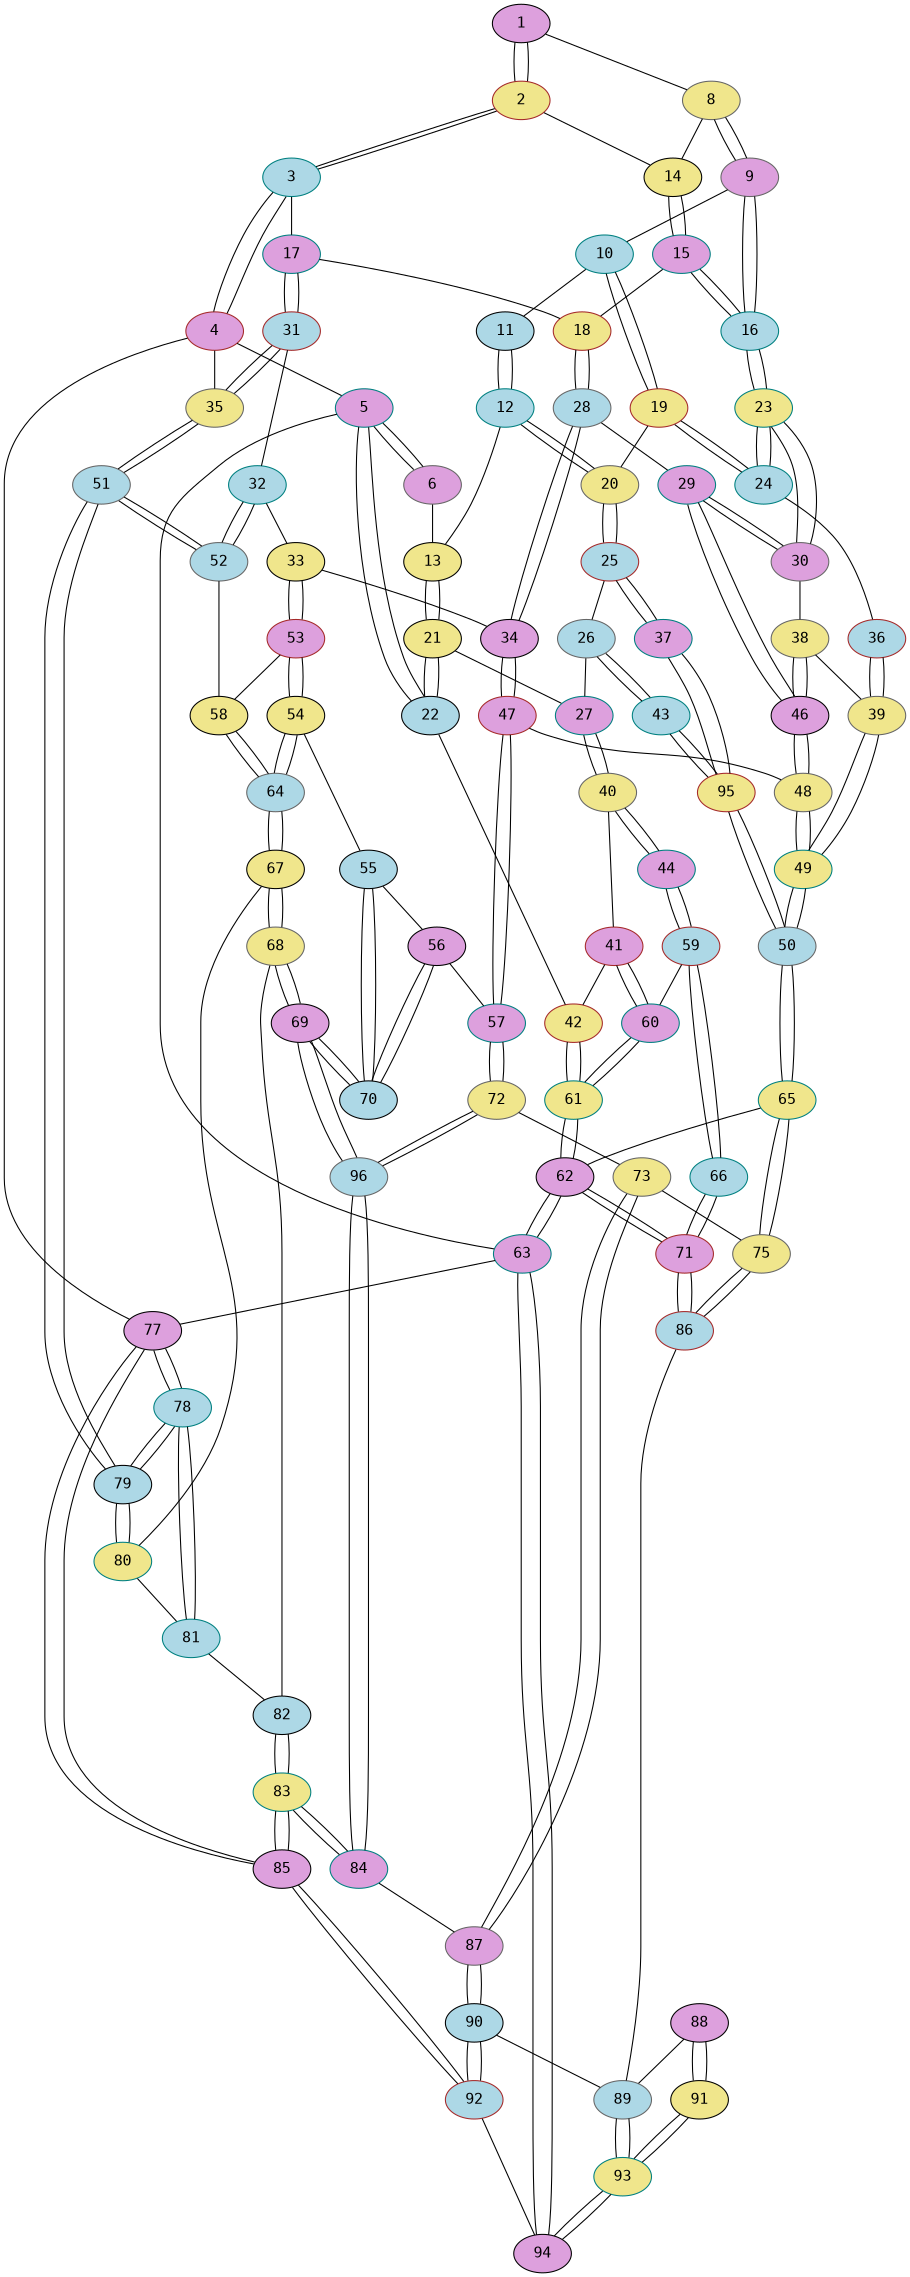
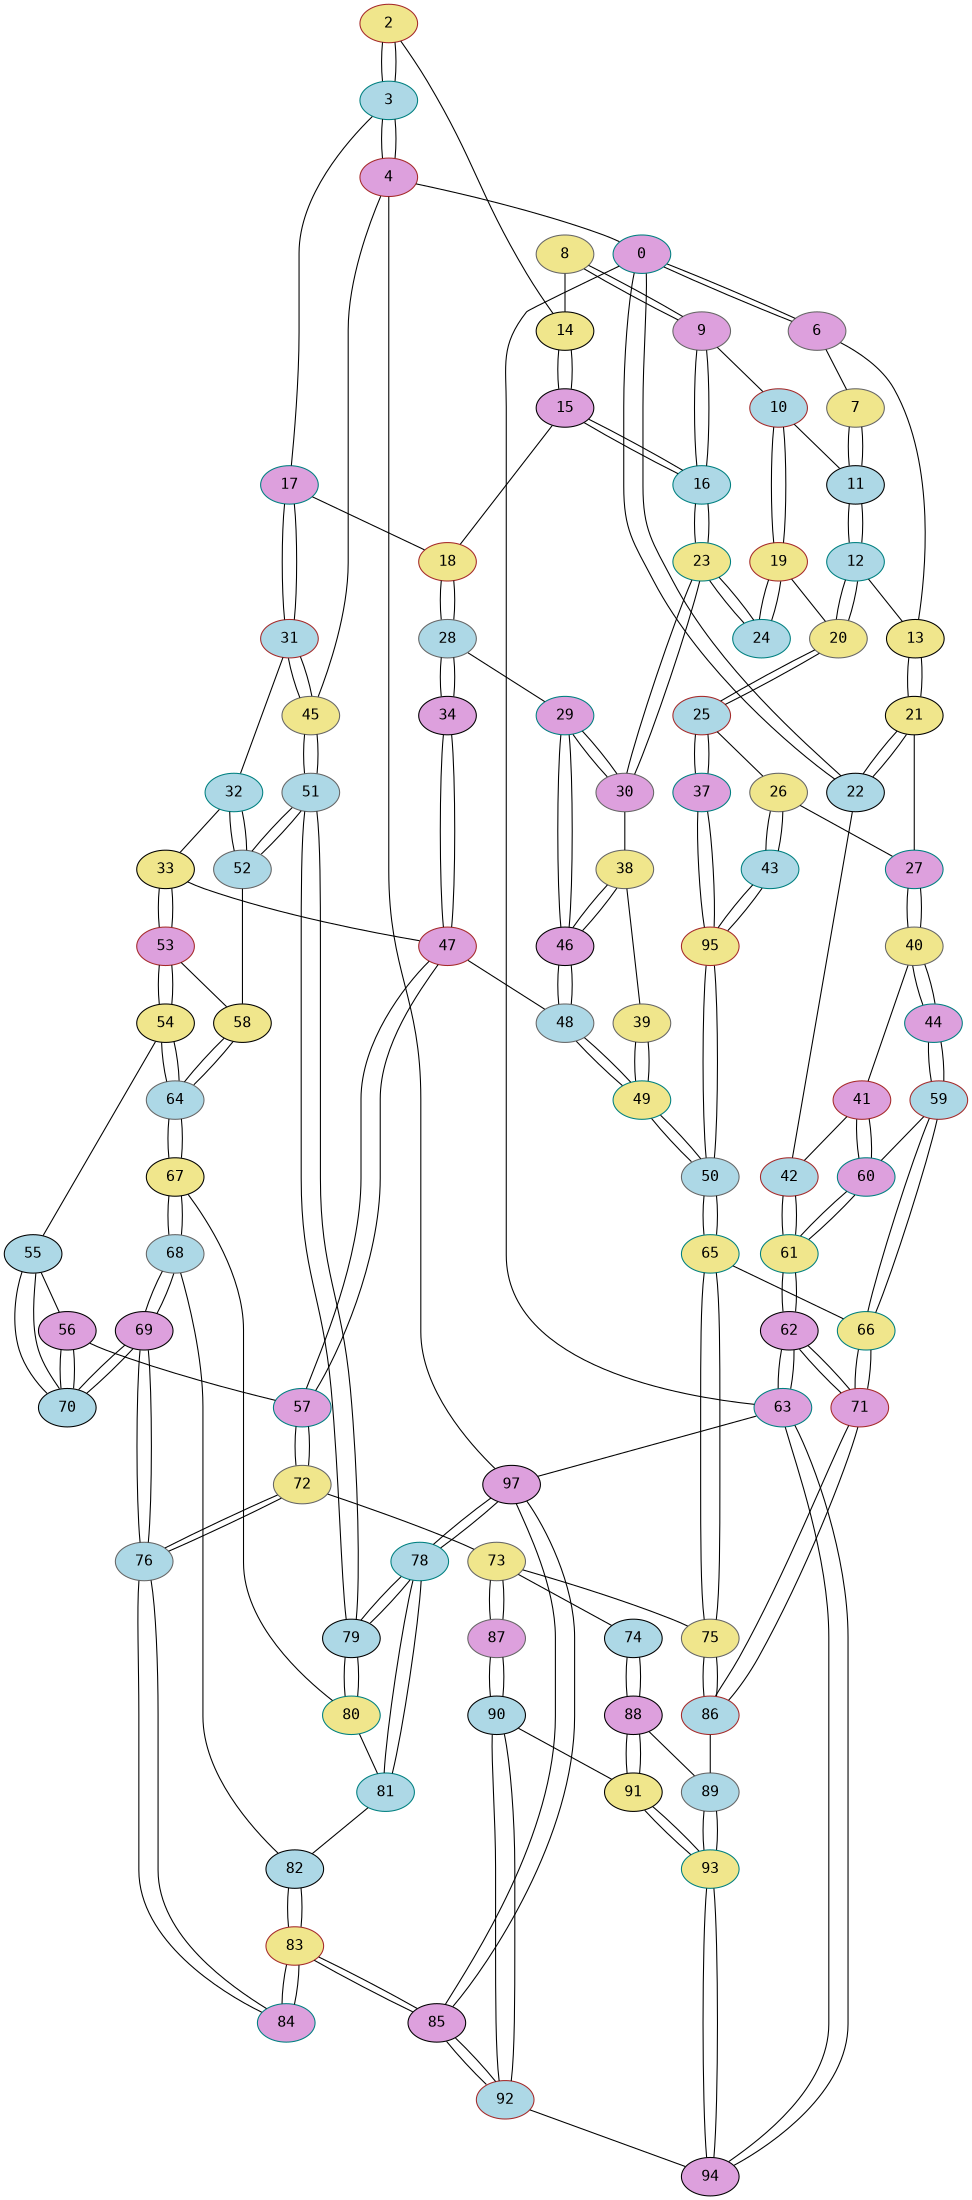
node "1": removed
node "10": color teal -> brown
node "15": color teal -> black
node "35": label "35" -> "45"
node "5": label "5" -> "0"
node "7": added
edge "33" -- "34": now "33" -- "47"
node "26": fillcolor lightblue -> khaki
node "36": removed
node "48": fillcolor khaki -> lightblue
node "68": fillcolor khaki -> lightblue
node "42": fillcolor khaki -> lightblue
edge "65" -- "62": now "65" -- "66"
node "96": label "96" -> "76"
node "66": fillcolor lightblue -> khaki
node "77": label "77" -> "97"
node "74": added
node "83": color teal -> brown
edge "84" -- "87": removed
edge "90" -- "89": now "90" -- "91"
